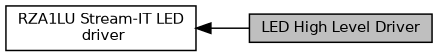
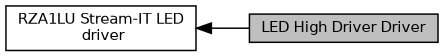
node "LED High Level Driver": label "LED High Level Driver" -> "LED High Driver Driver"
